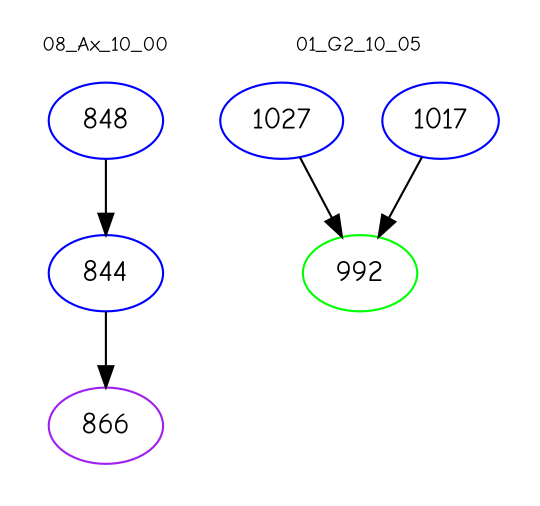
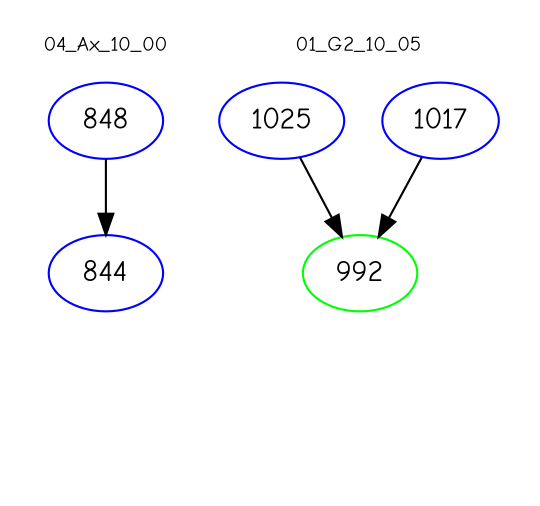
cluster "08_Ax_10_00": label "08_Ax_10_00" -> "04_Ax_10_00"
node "1027": label "1027" -> "1025"
node "866": removed
